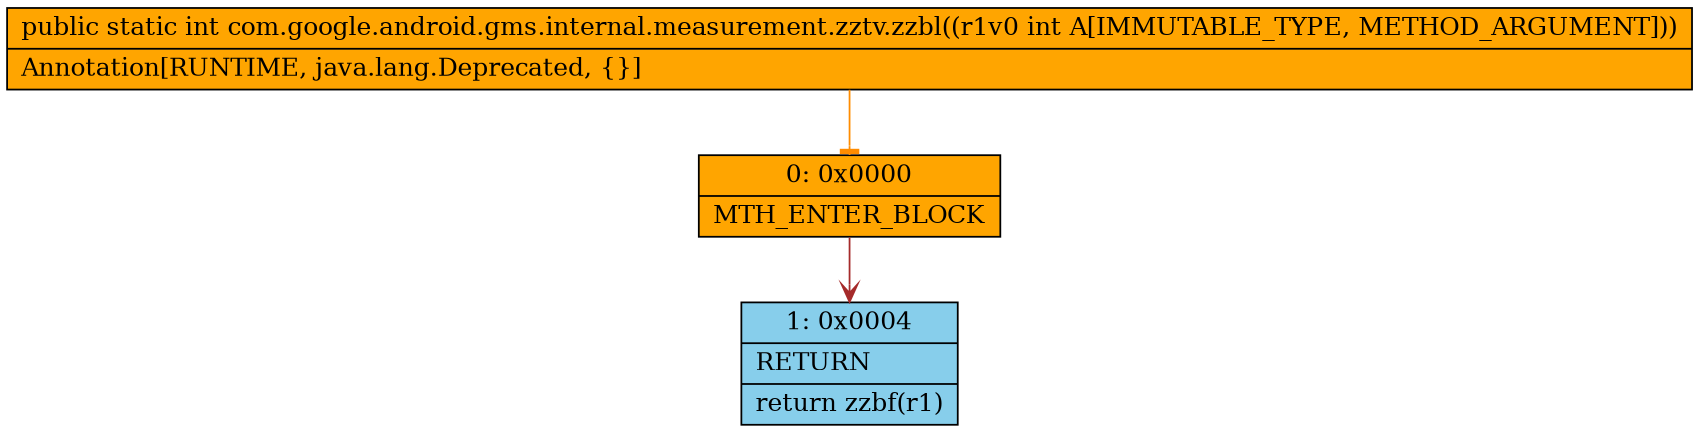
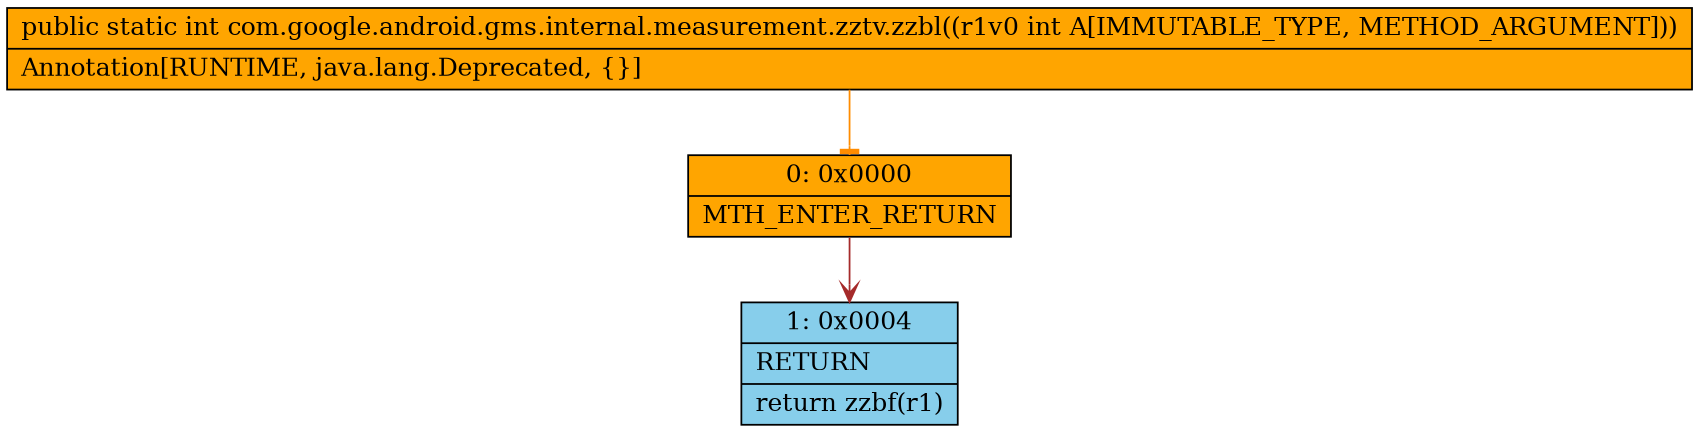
node "0: 0x0000": text "MTH_ENTER_BLOCK" -> "MTH_ENTER_RETURN"
